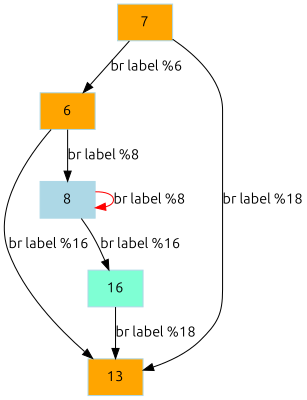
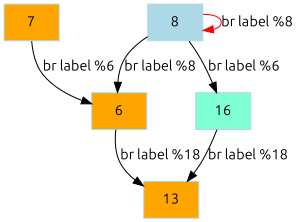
edge "6" -> "8": reversed
edge "7" -> "13": removed, label "br label %18"
edge "6" -> "13": label "br label %16" -> "br label %18"
edge "8" -> "16": label "br label %16" -> "br label %6"
